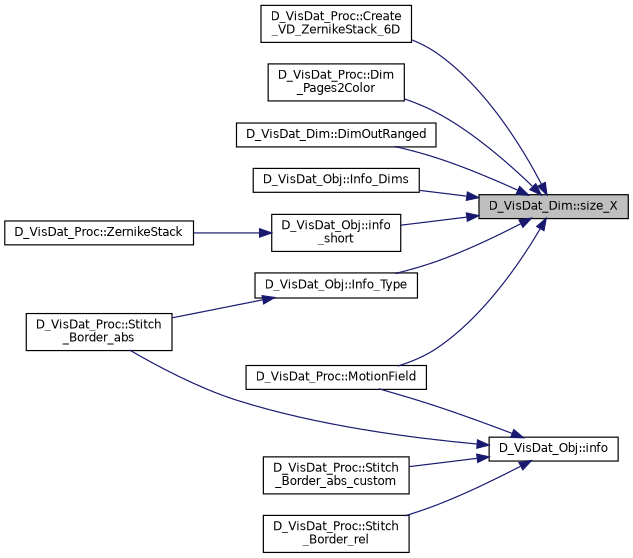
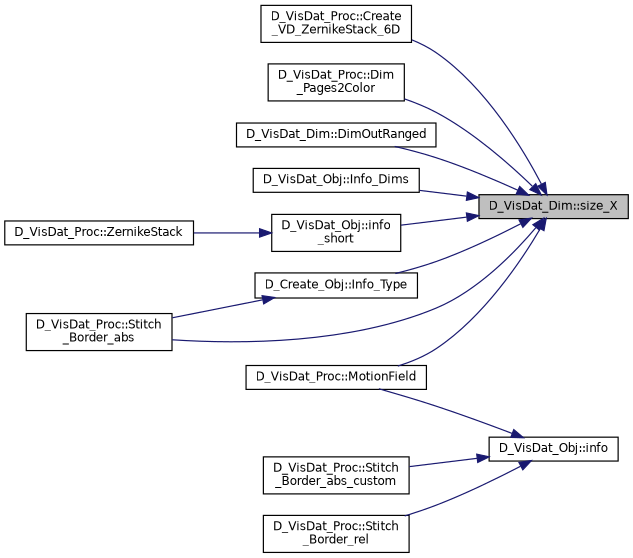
node "D_VisDat_Obj::Info_Type": label "D_VisDat_Obj::Info_Type" -> "D_Create_Obj::Info_Type"
edge "D_VisDat_Proc::Stitch _Border_abs" -> "D_VisDat_Obj::info": now "D_VisDat_Proc::Stitch _Border_abs" -> "D_VisDat_Dim::size_X"
